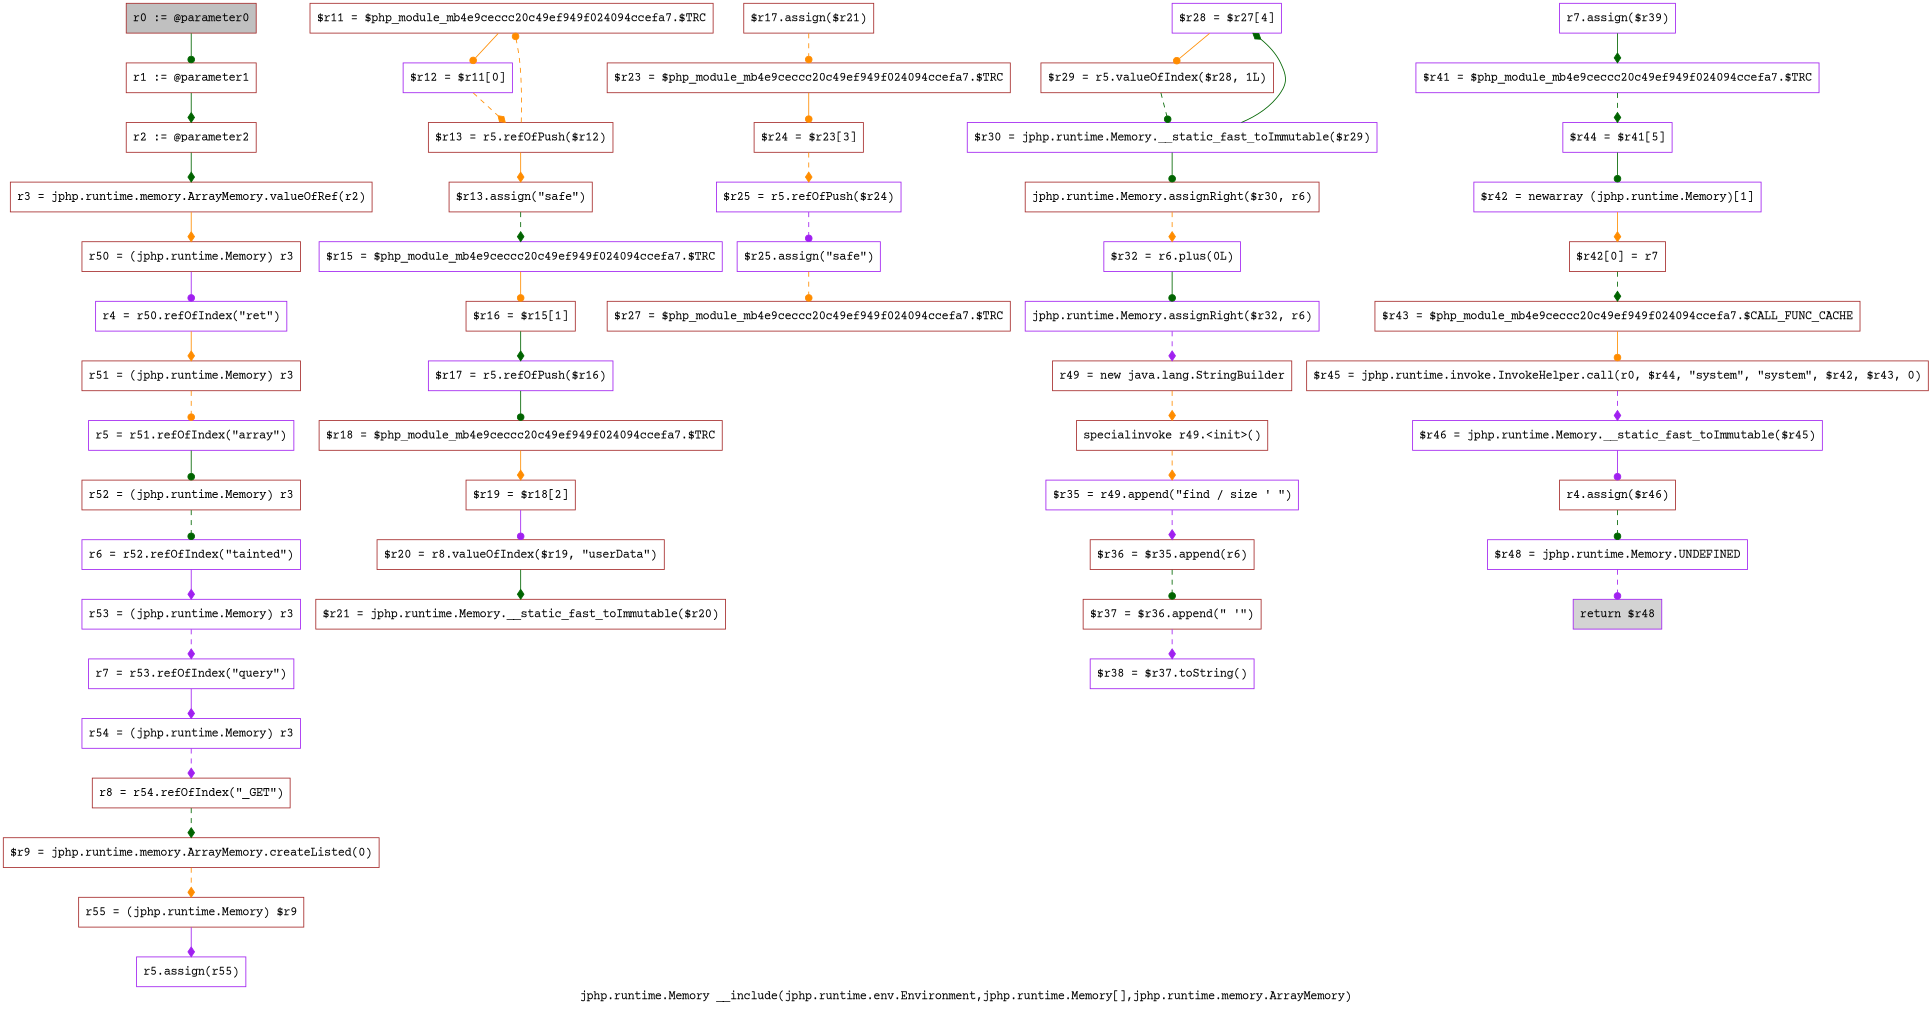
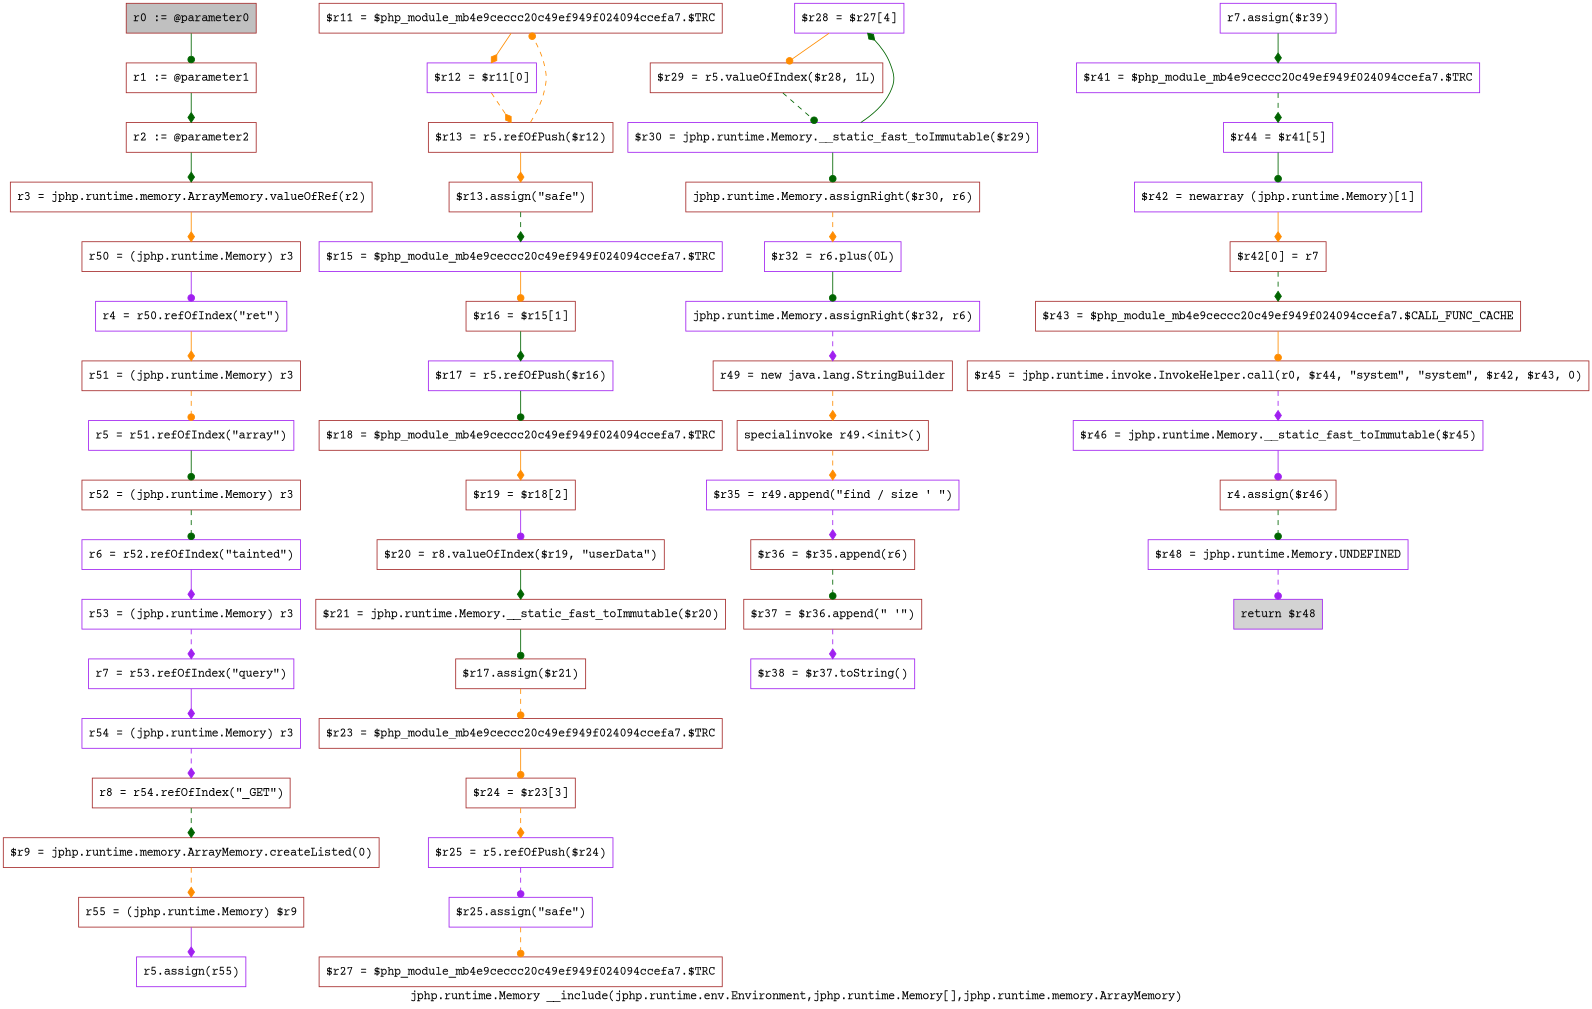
edge "$r11 = $php_module_mb4e9ceccc20c49ef949f024094ccefa7.$TRC" -> "$r12 = $r11[0]": arrowhead dot -> diamond
edge "$r21 = jphp.runtime.Memory.__static_fast_toImmutable($r20)" -> "$r17.assign($r21)": added
